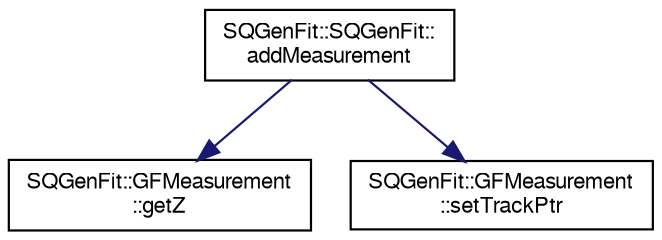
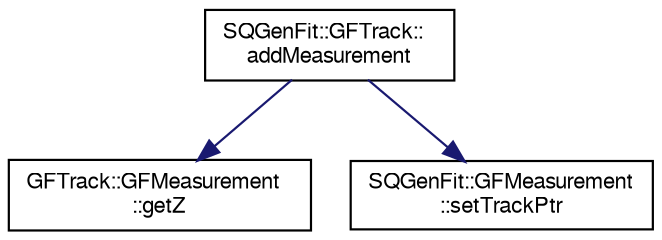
node "SQGenFit::SQGenFit:: addMeasurement": label "SQGenFit::SQGenFit:: addMeasurement" -> "SQGenFit::GFTrack:: addMeasurement"
node "SQGenFit::GFMeasurement ::getZ": label "SQGenFit::GFMeasurement ::getZ" -> "GFTrack::GFMeasurement ::getZ"
